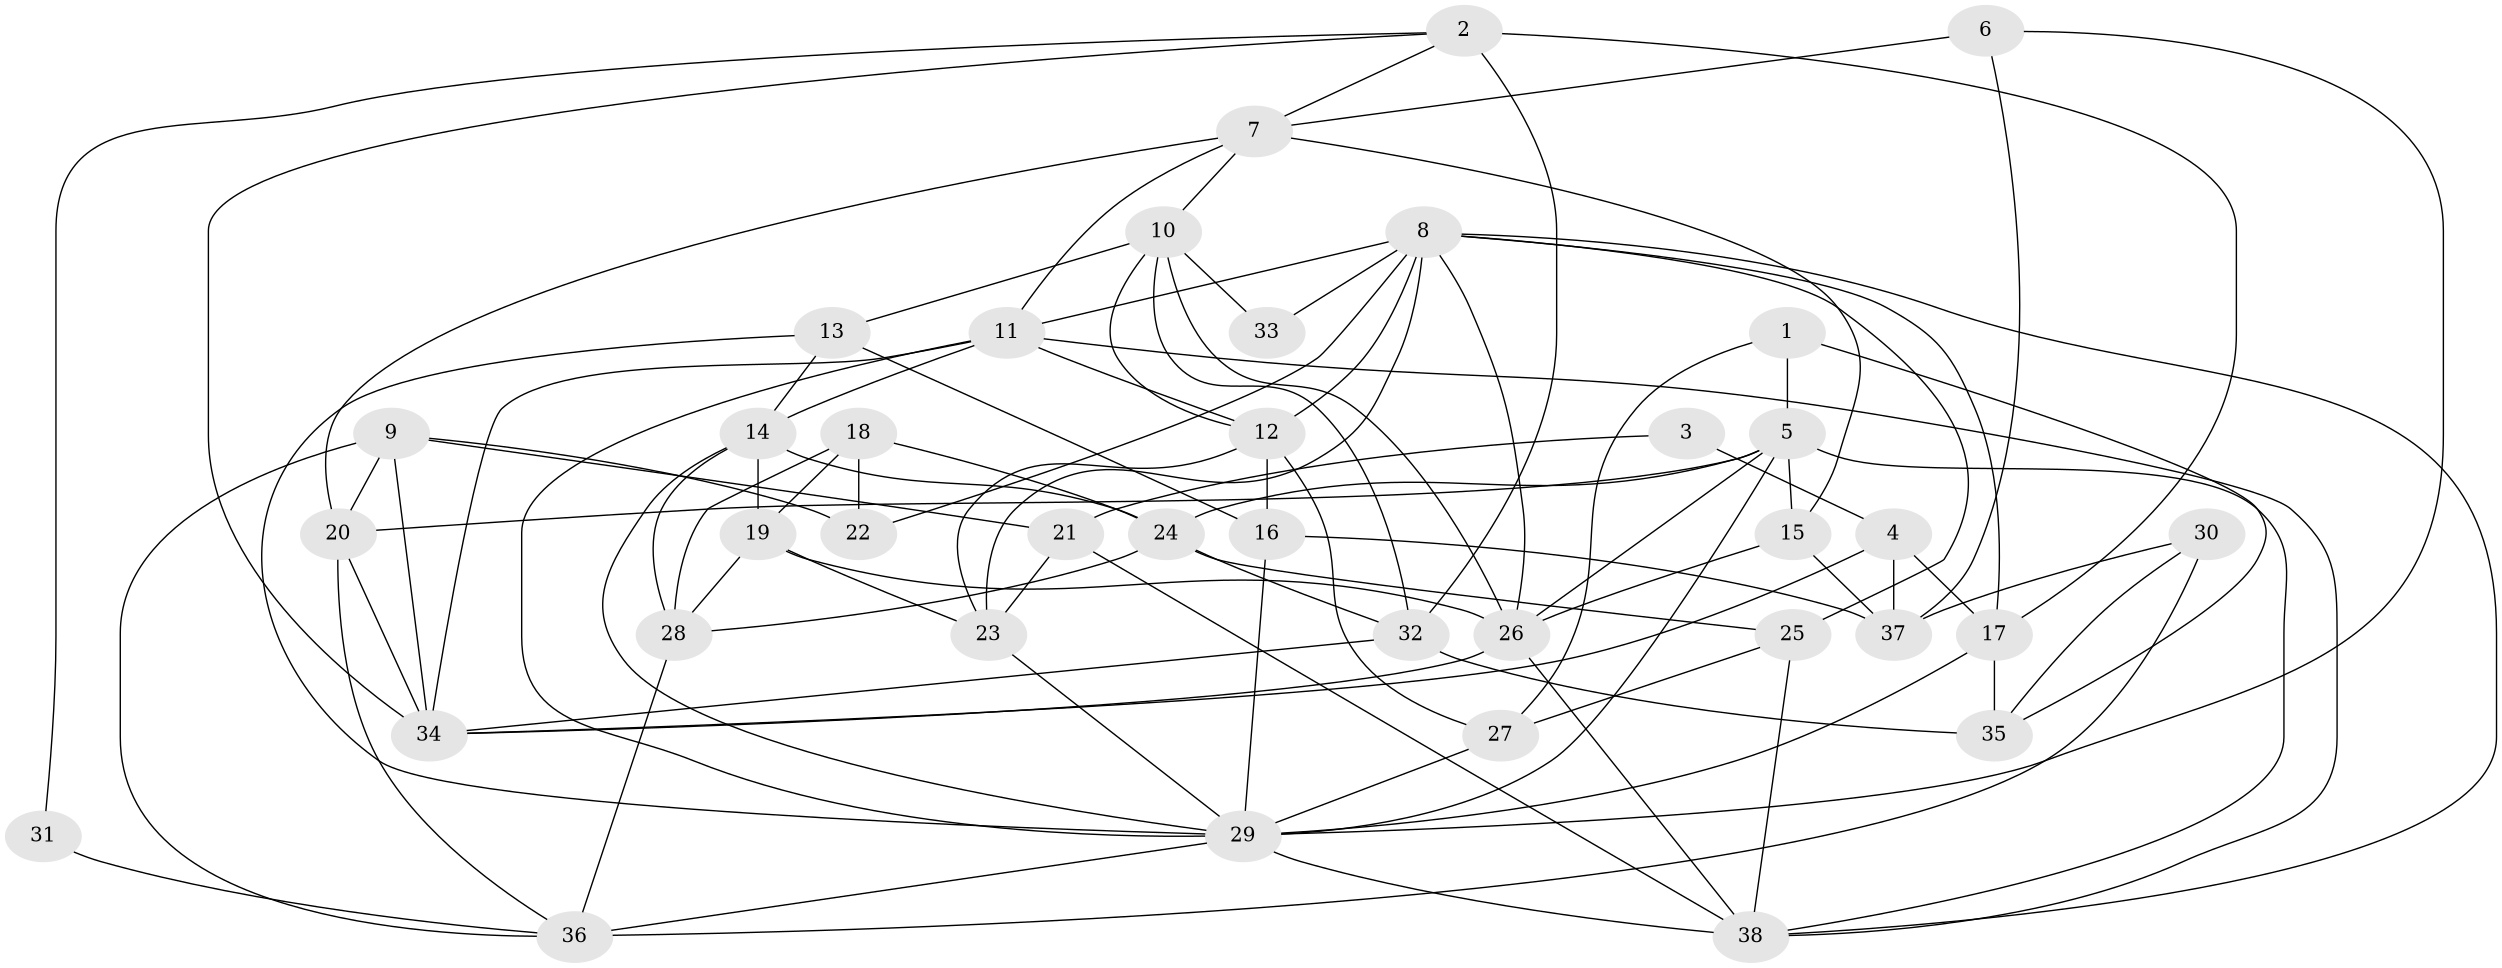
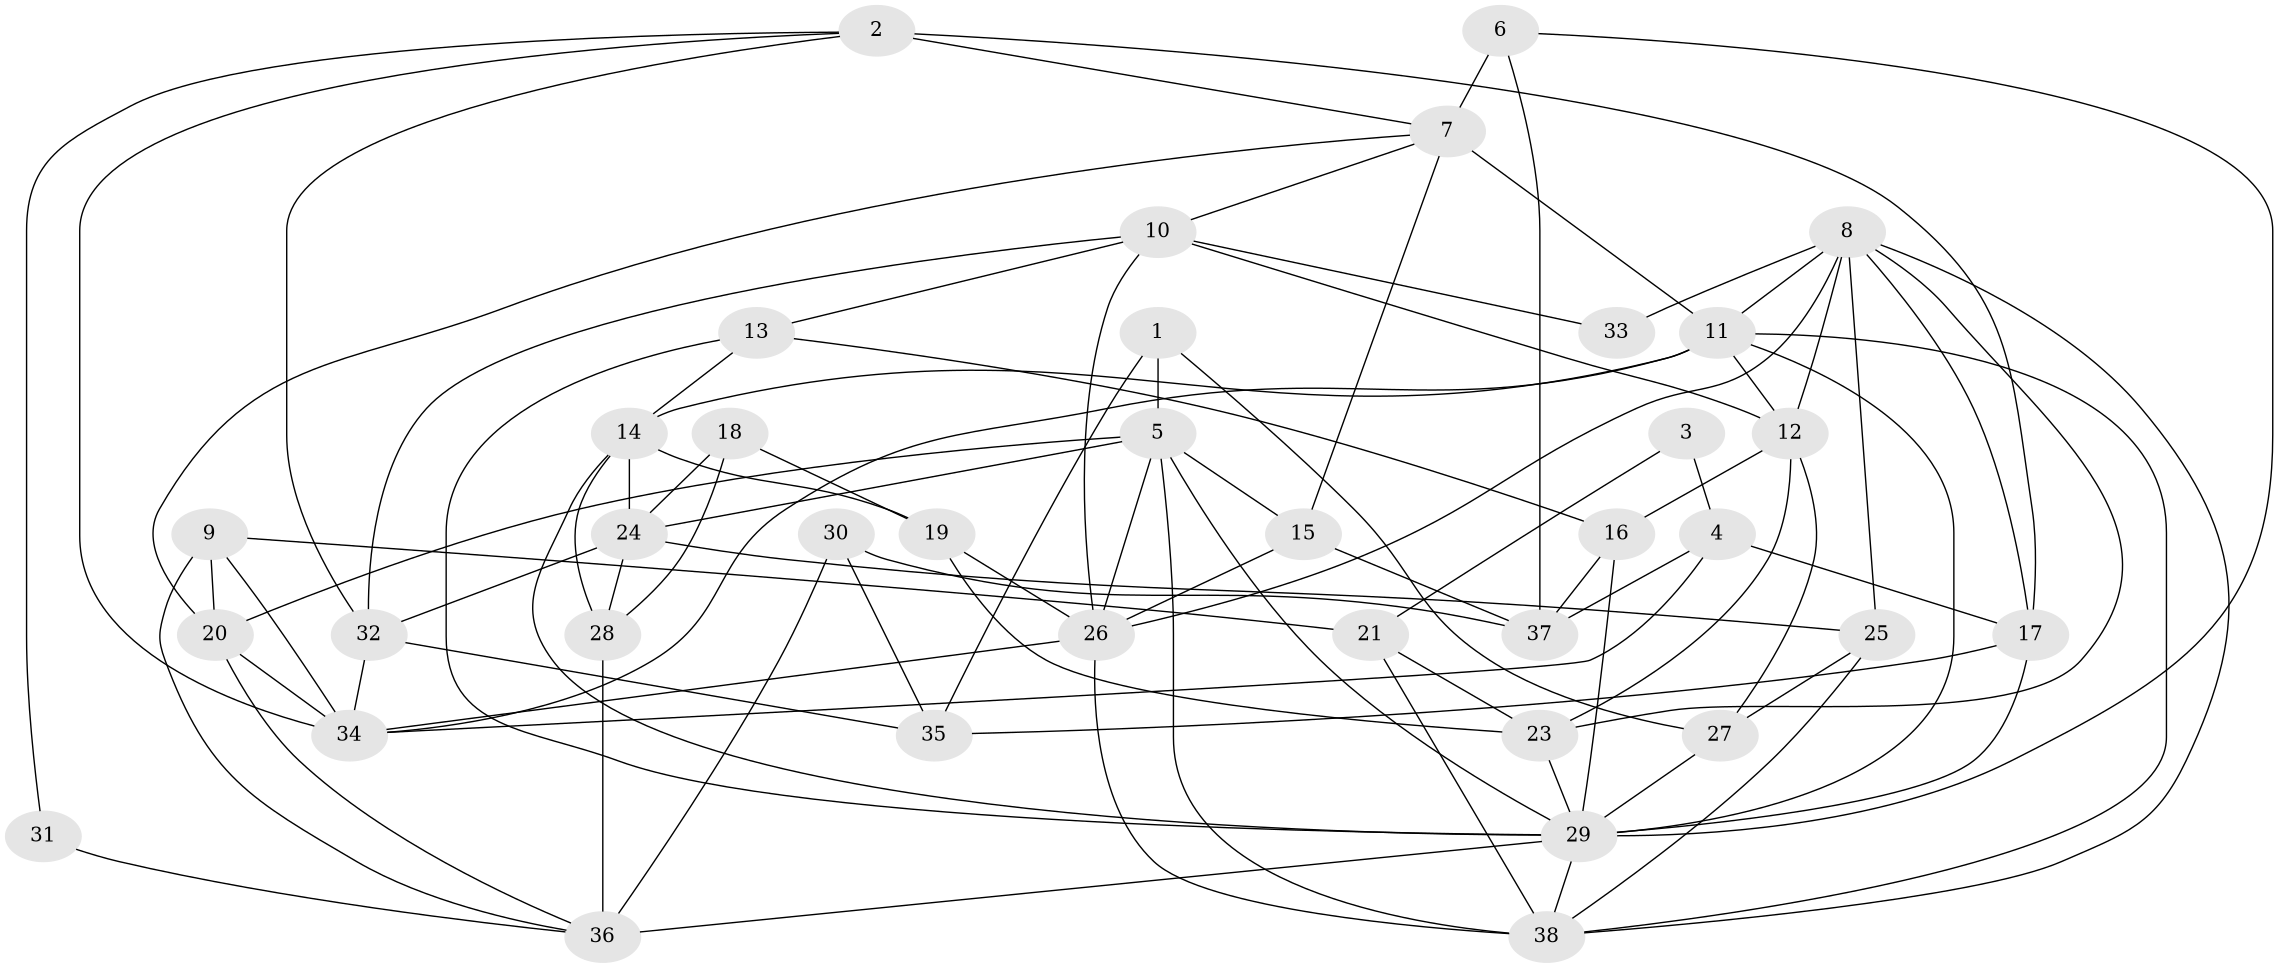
node "22": removed
edge "19" -- "28": removed
